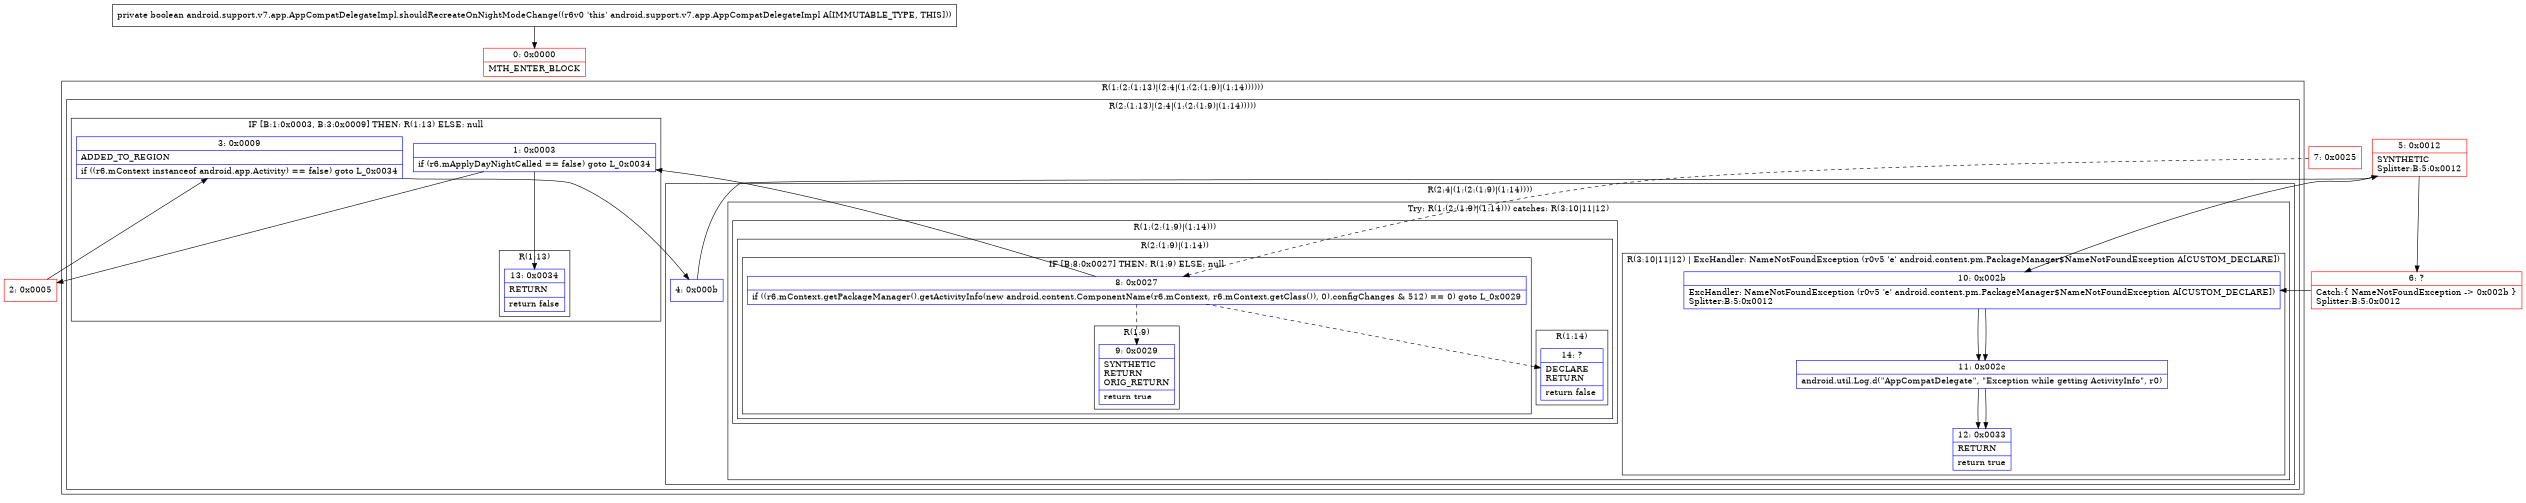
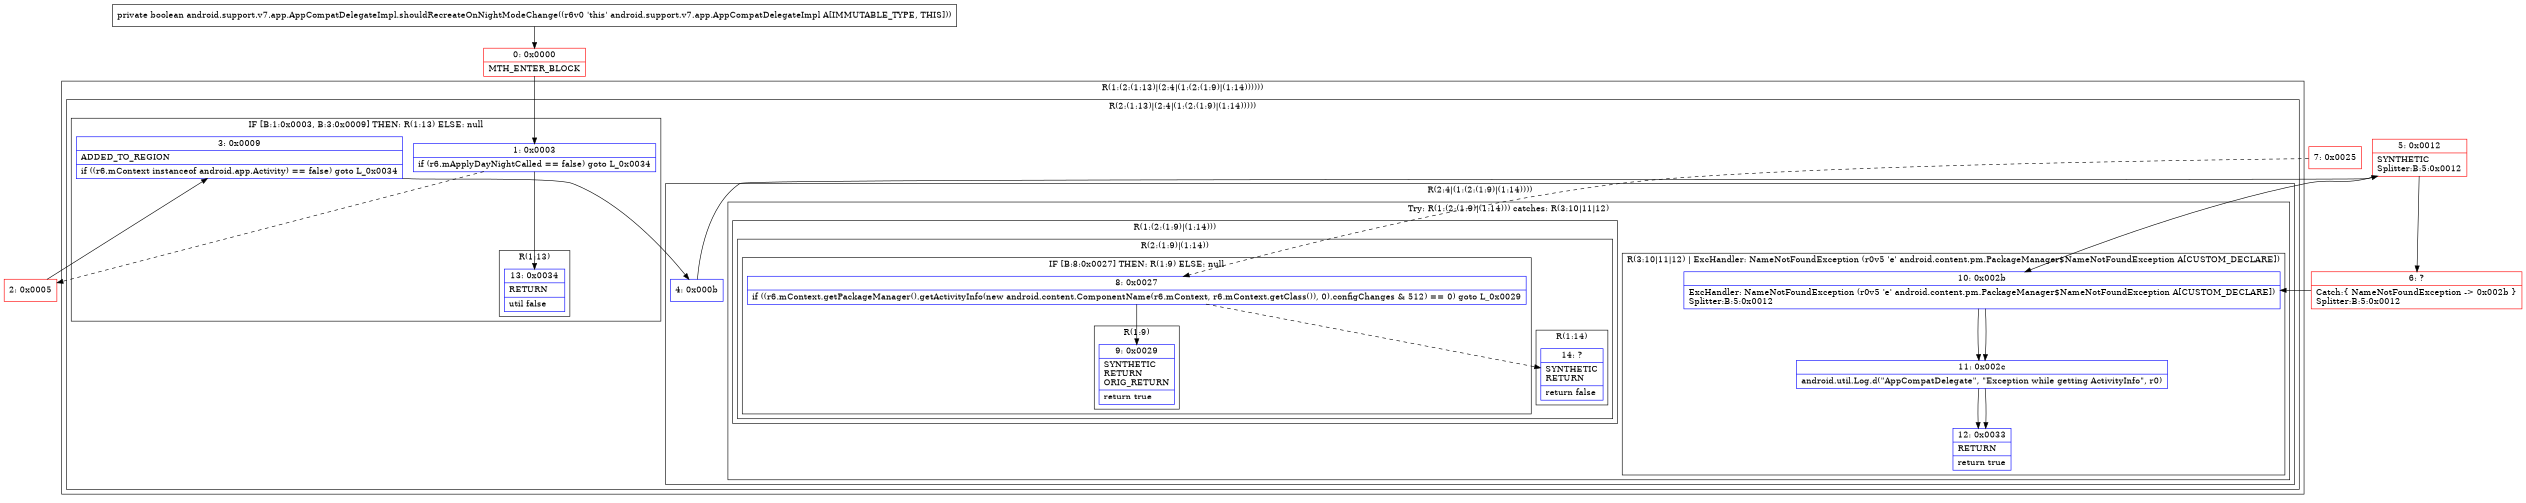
edge "8: 0x0027" -> "1: 0x0003": now "0: 0x0000" -> "1: 0x0003"
edge "1: 0x0003" -> "2: 0x0005": style solid -> dashed
node "13: 0x0034": text "return false" -> "util false"
edge "8: 0x0027" -> "9: 0x0029": style dashed -> solid
node "14: ?": text "DECLARE" -> "SYNTHETIC"
